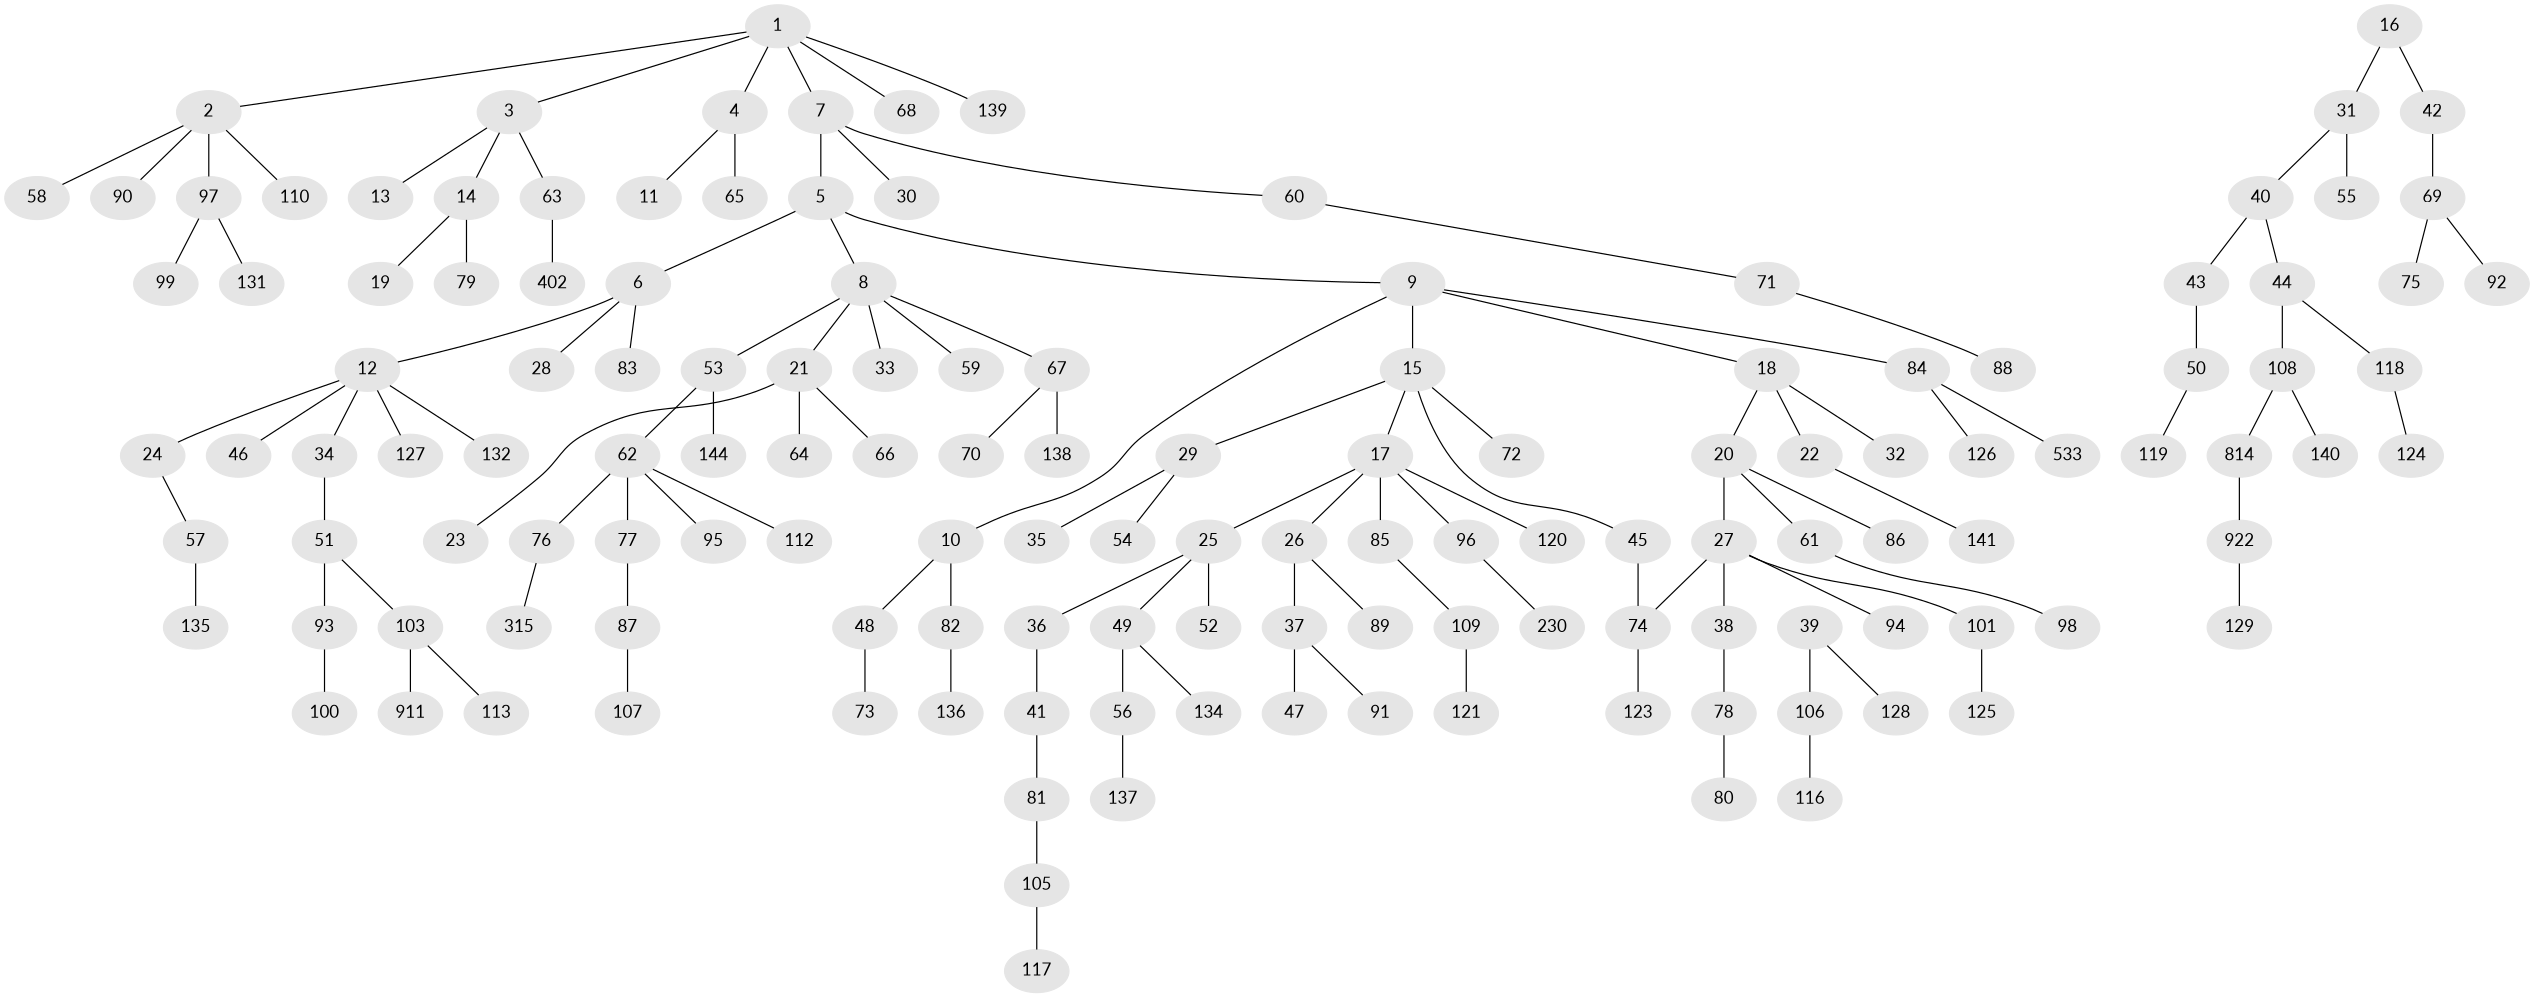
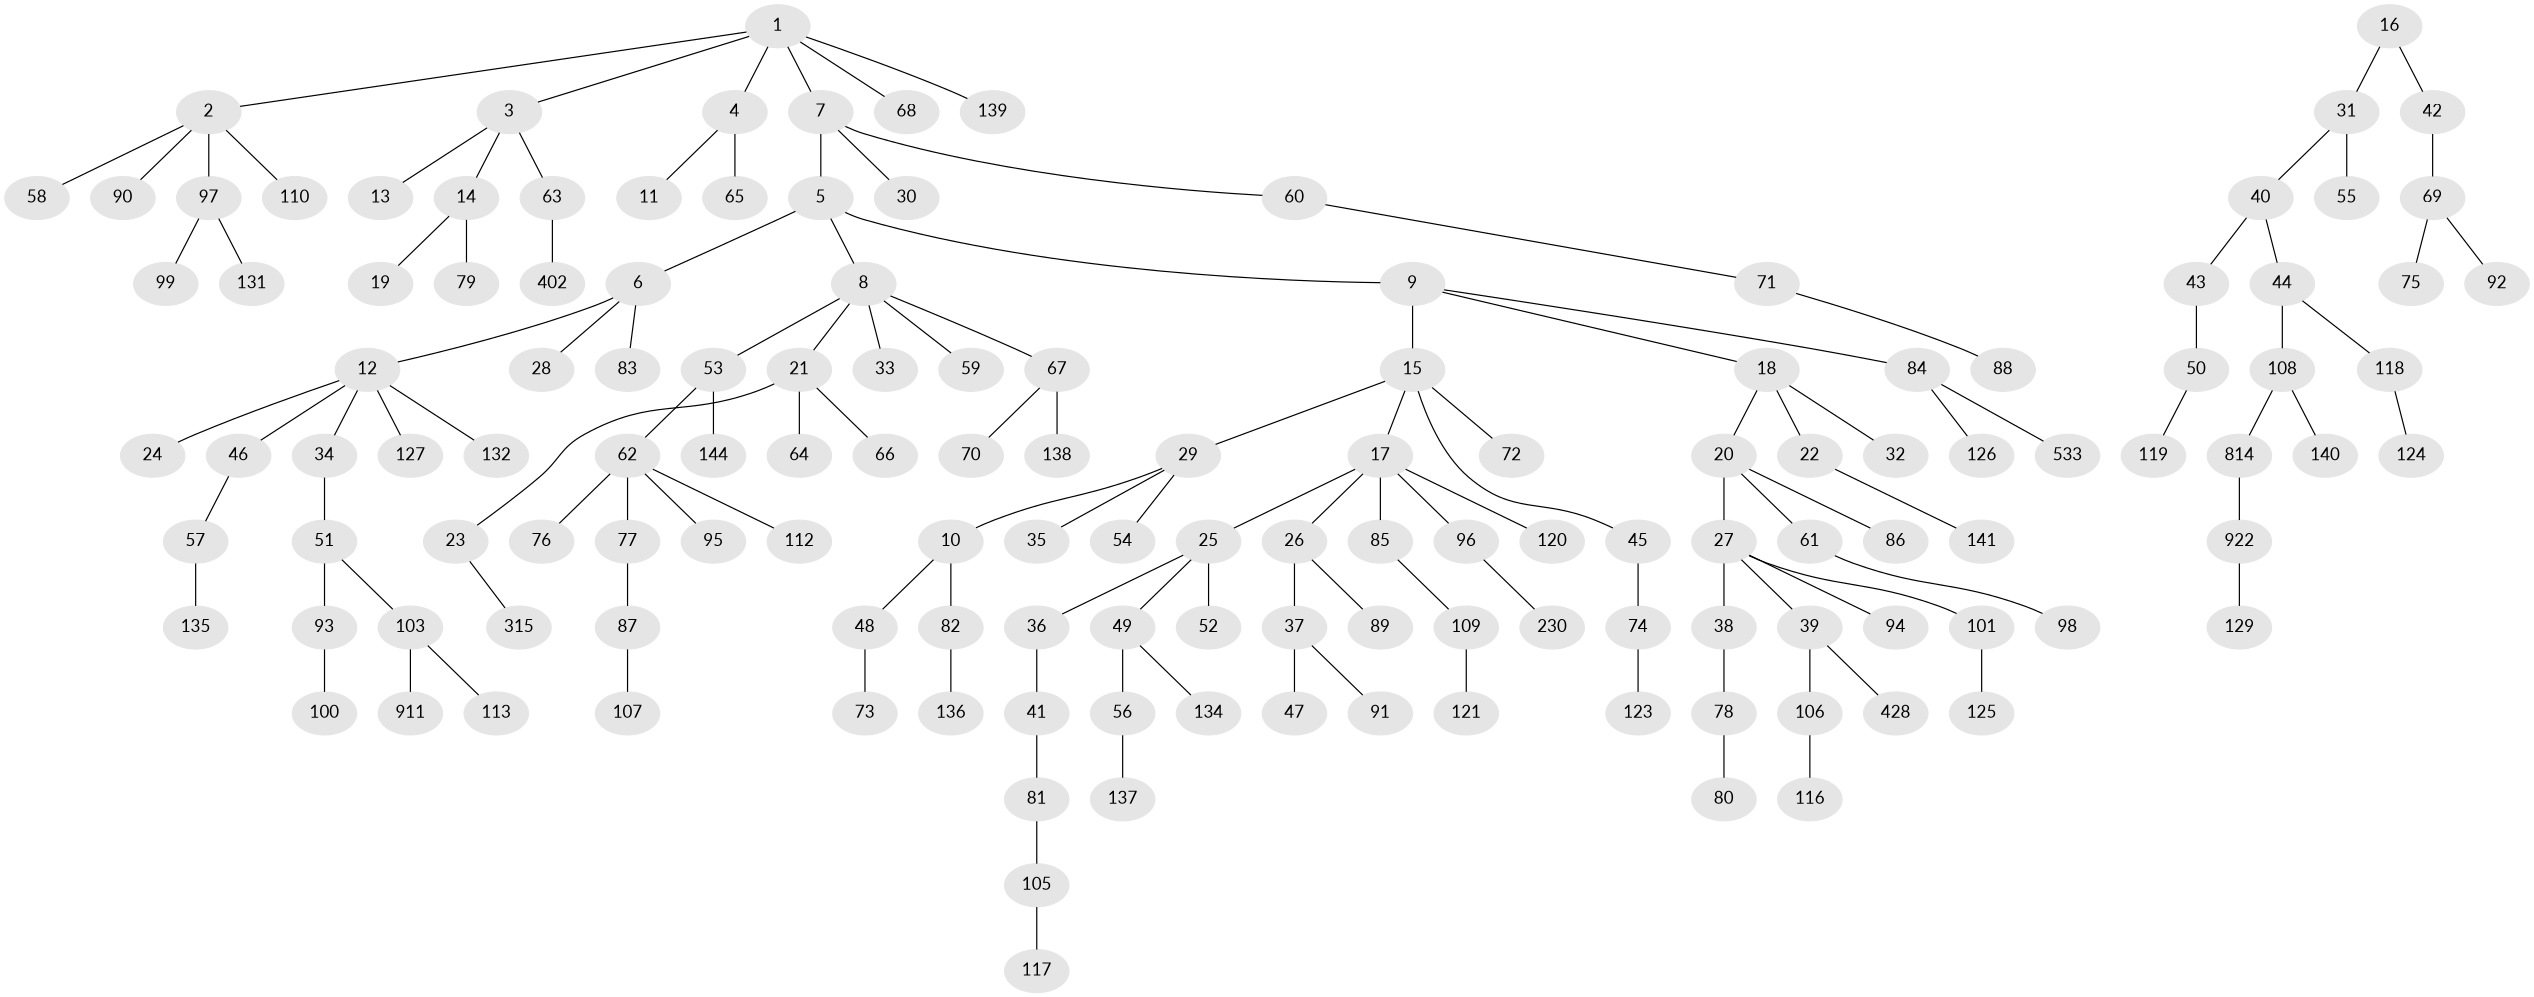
edge "9" -- "10": now "29" -- "10"
edge "24" -- "57": now "46" -- "57"
edge "27" -- "74": now "27" -- "39"
edge "76" -- "315": now "23" -- "315"
node "128": label "128" -> "428"
